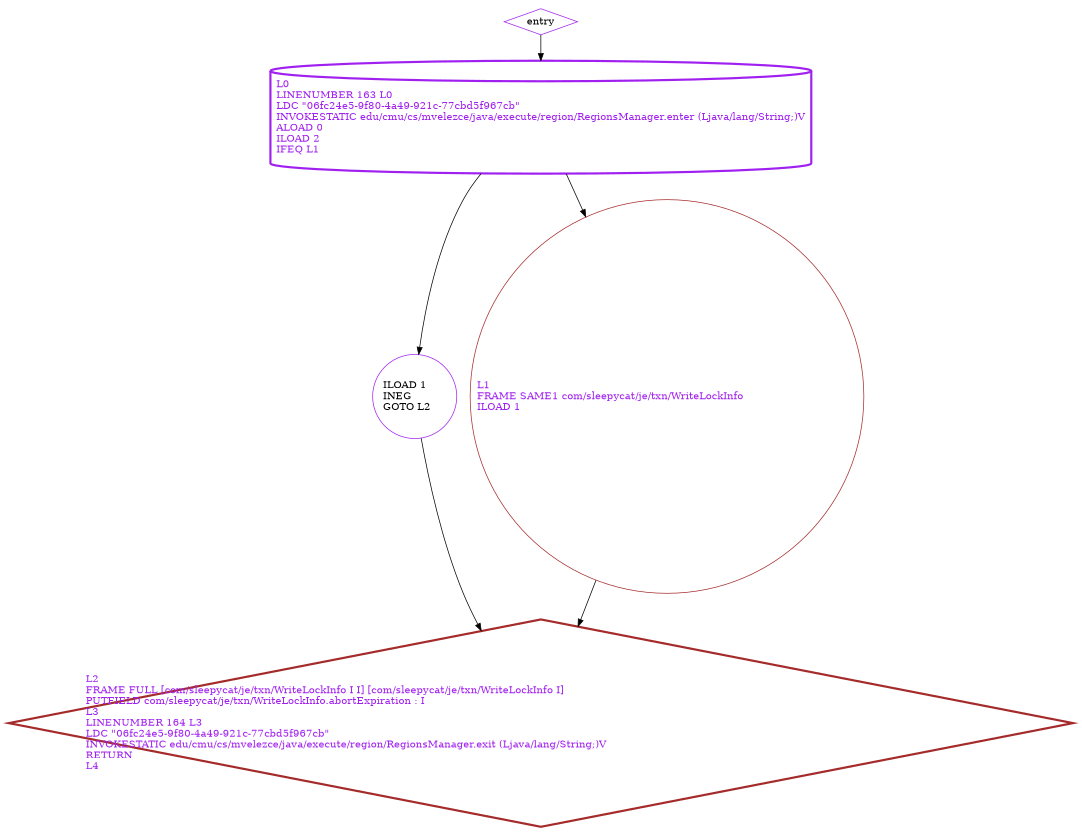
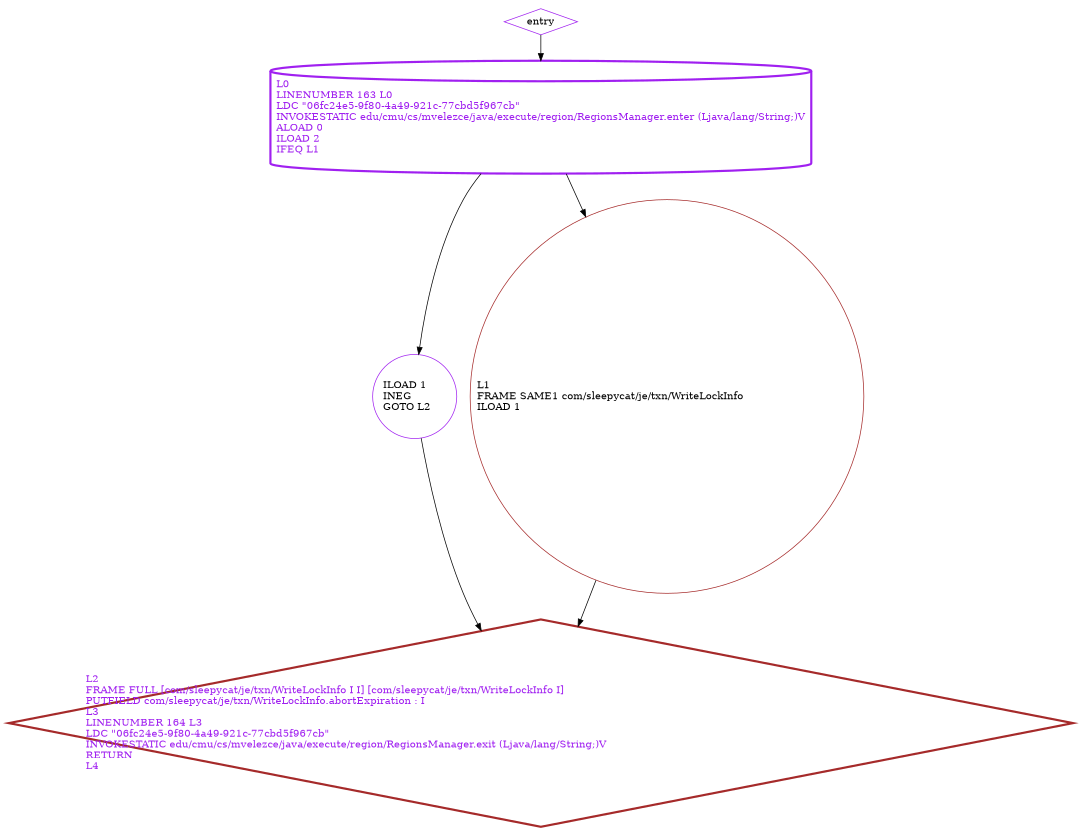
node "L1 FRAME SAME1 com/sleepycat/je/txn/WriteLockInfo ILOAD 1": fontcolor purple -> black
